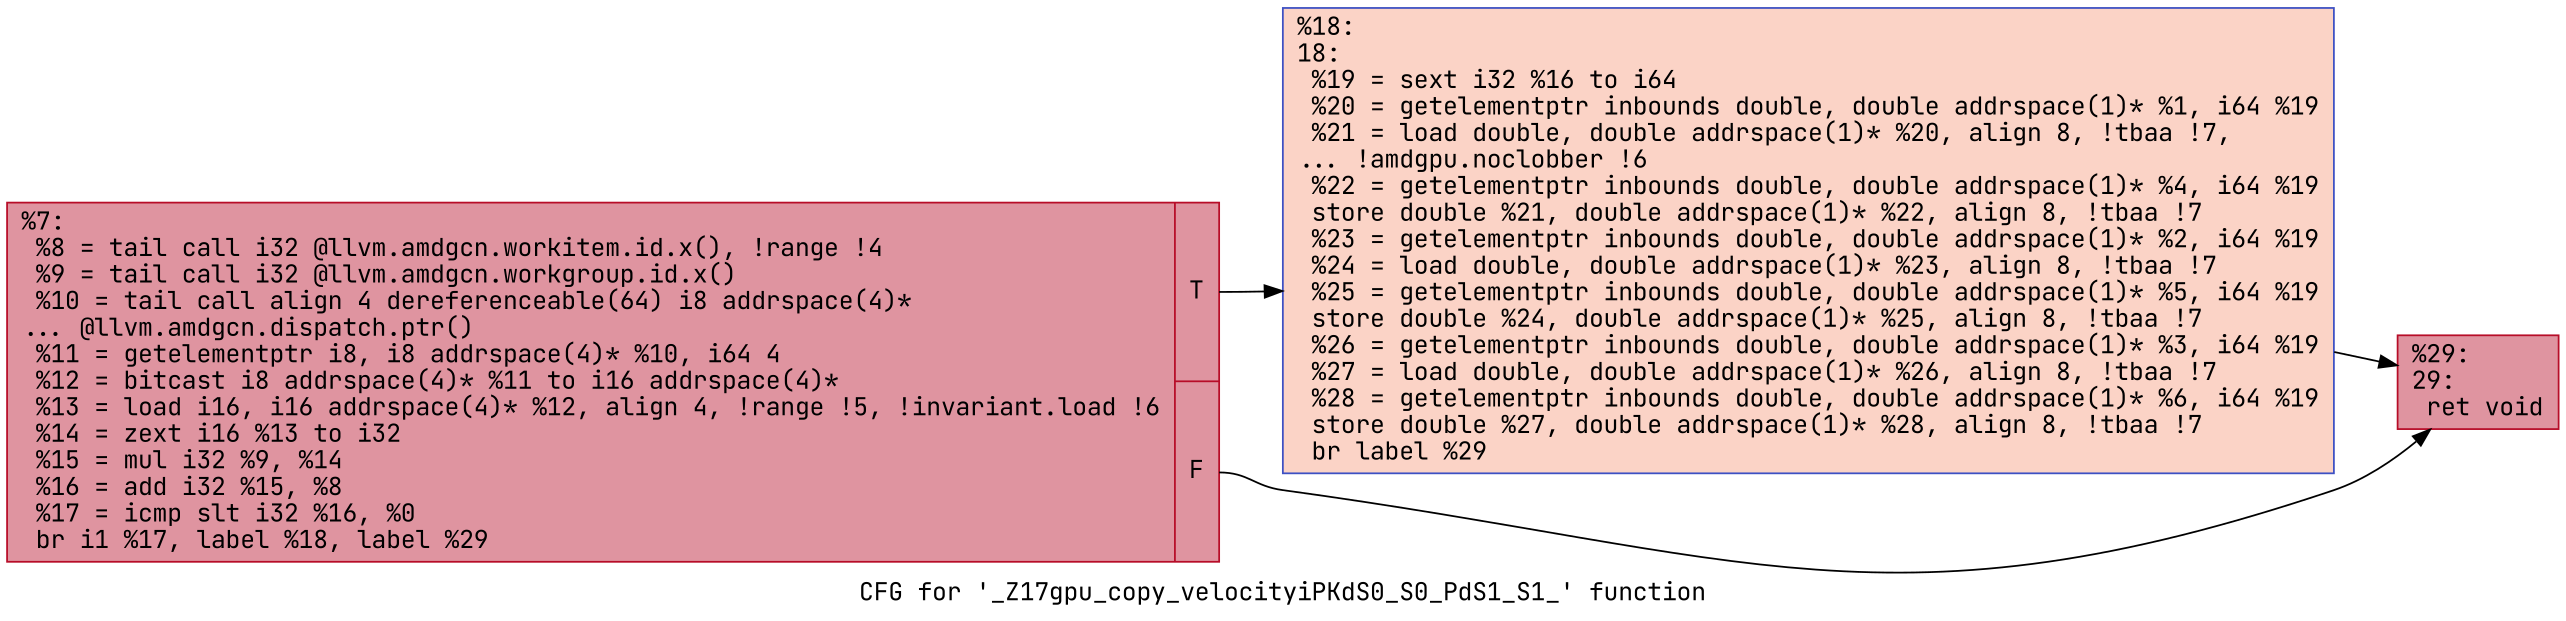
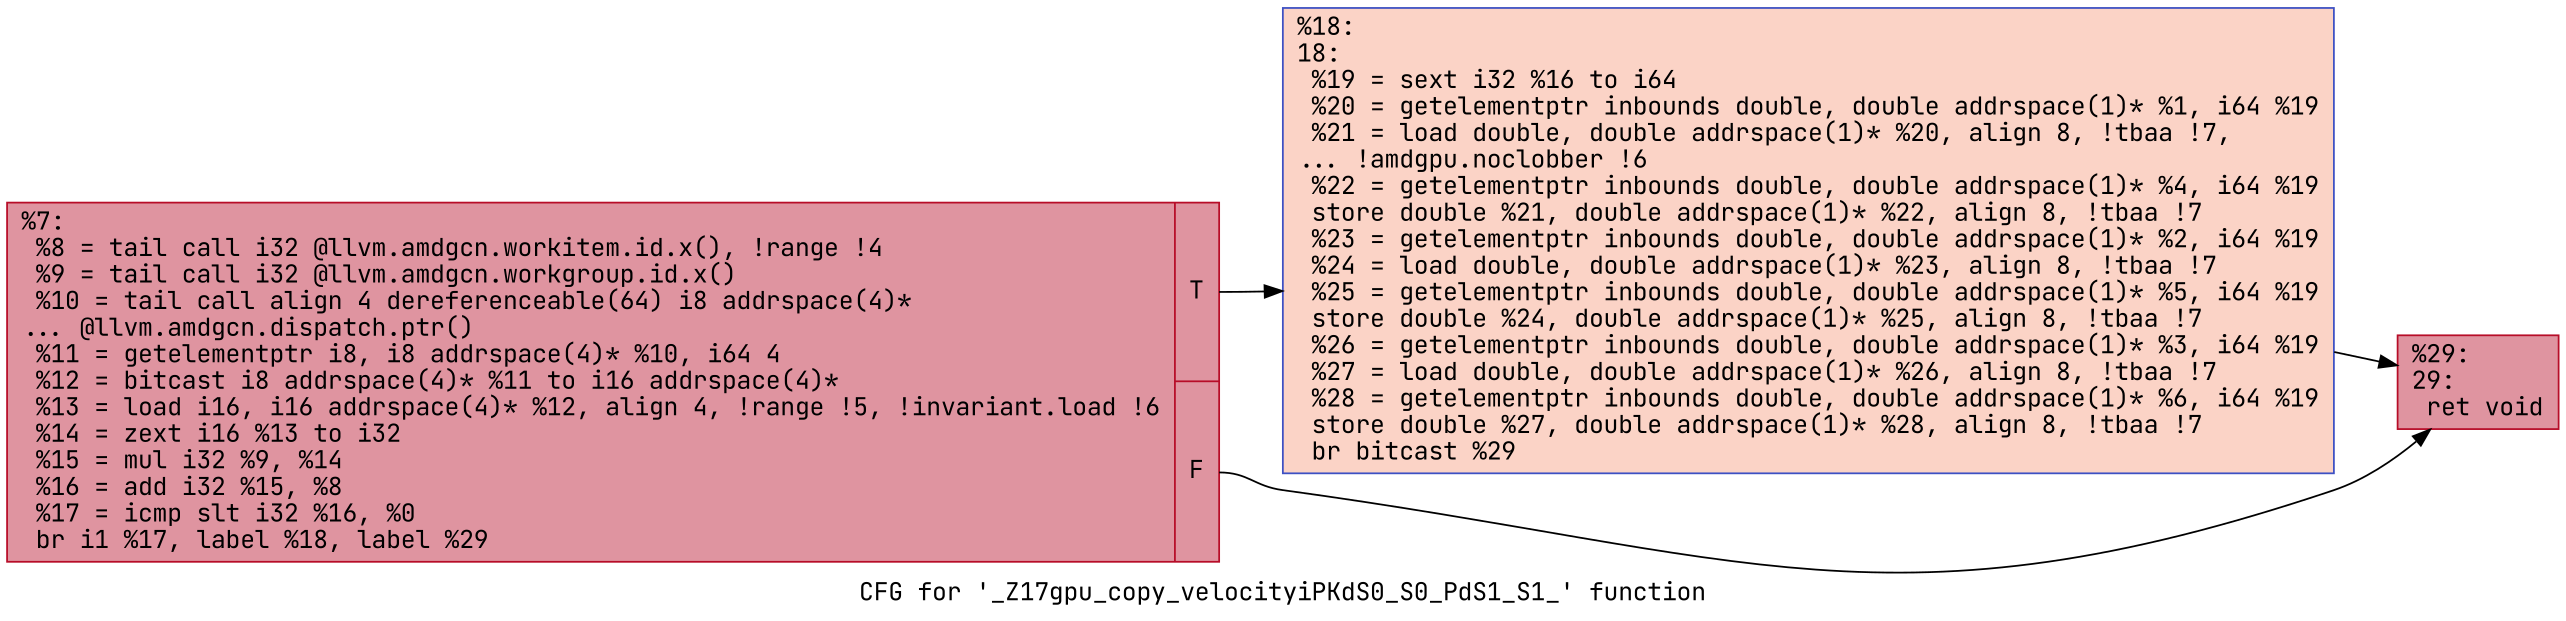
node "%18:": text "br label %29" -> "br bitcast %29"
